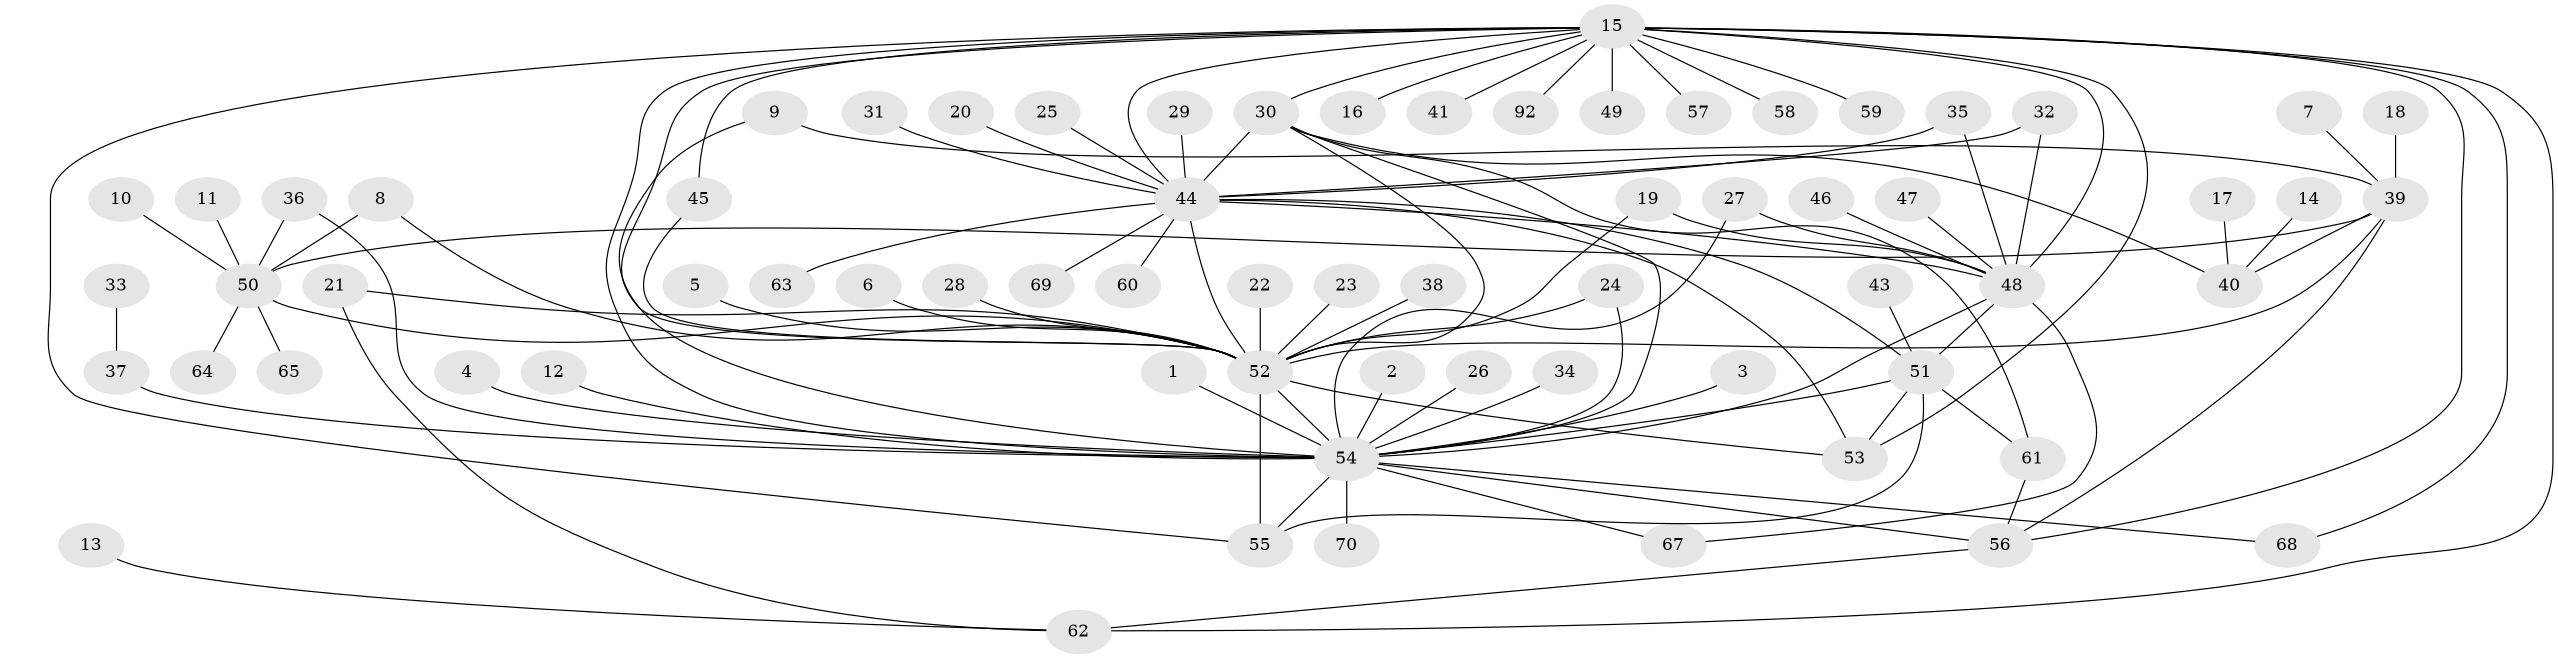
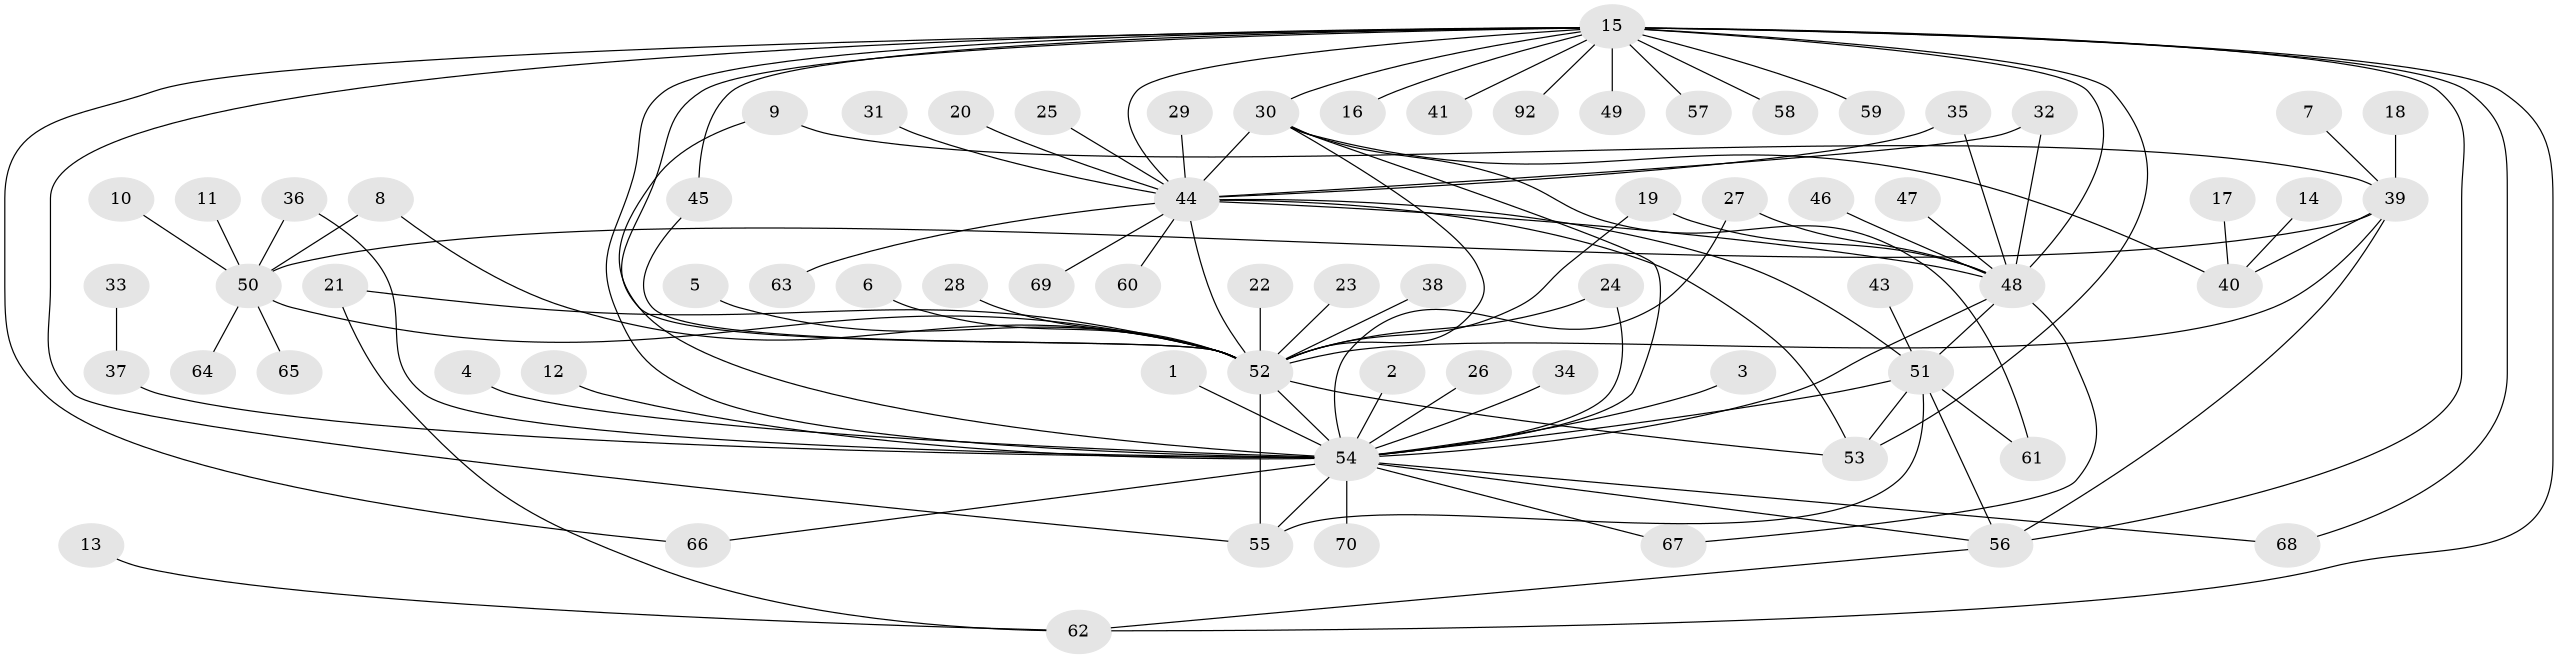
edge "61" -- "56": now "51" -- "56"
node "66": added
